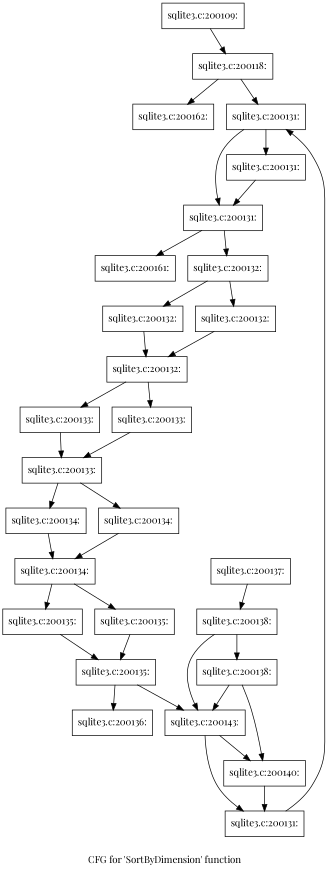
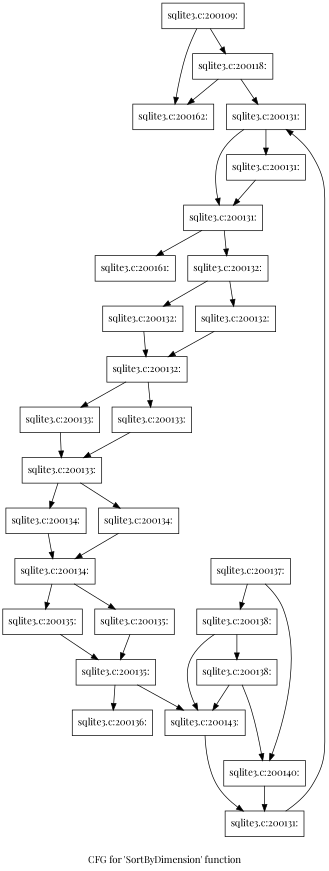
edge "sqlite3.c:200109:" -> "sqlite3.c:200162:": added
edge "sqlite3.c:200143:" -> "sqlite3.c:200140:": now "sqlite3.c:200137:" -> "sqlite3.c:200140:"
